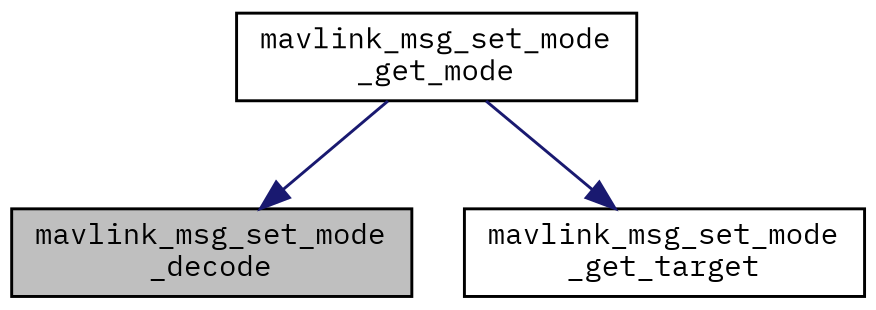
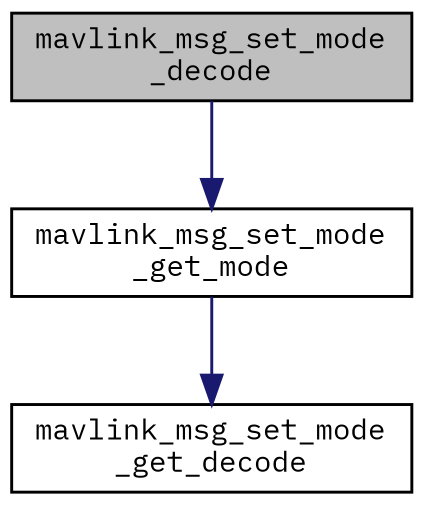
edge "mavlink_msg_set_mode _get_mode" -> "mavlink_msg_set_mode _decode": reversed
node "mavlink_msg_set_mode _get_target": label "mavlink_msg_set_mode _get_target" -> "mavlink_msg_set_mode _get_decode"
